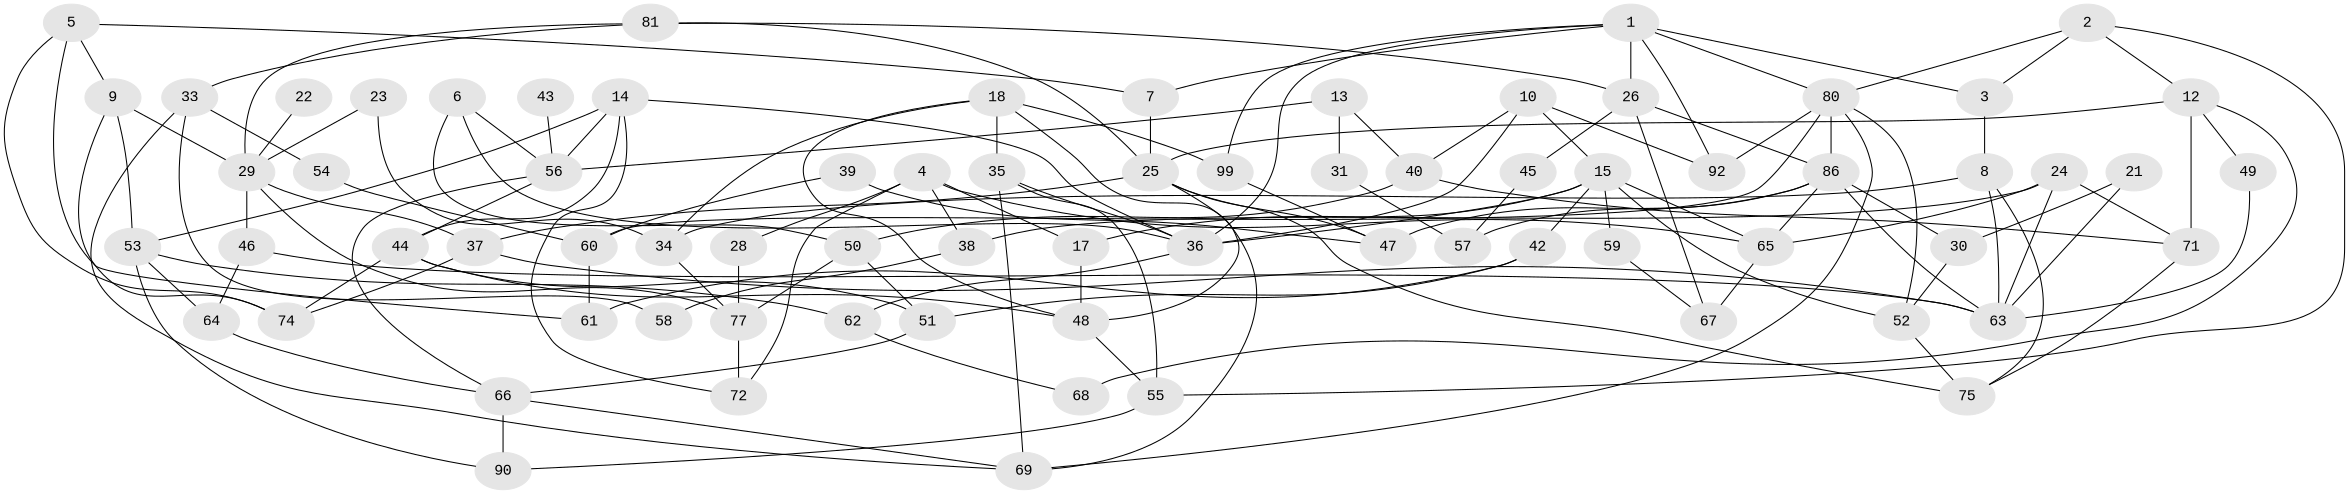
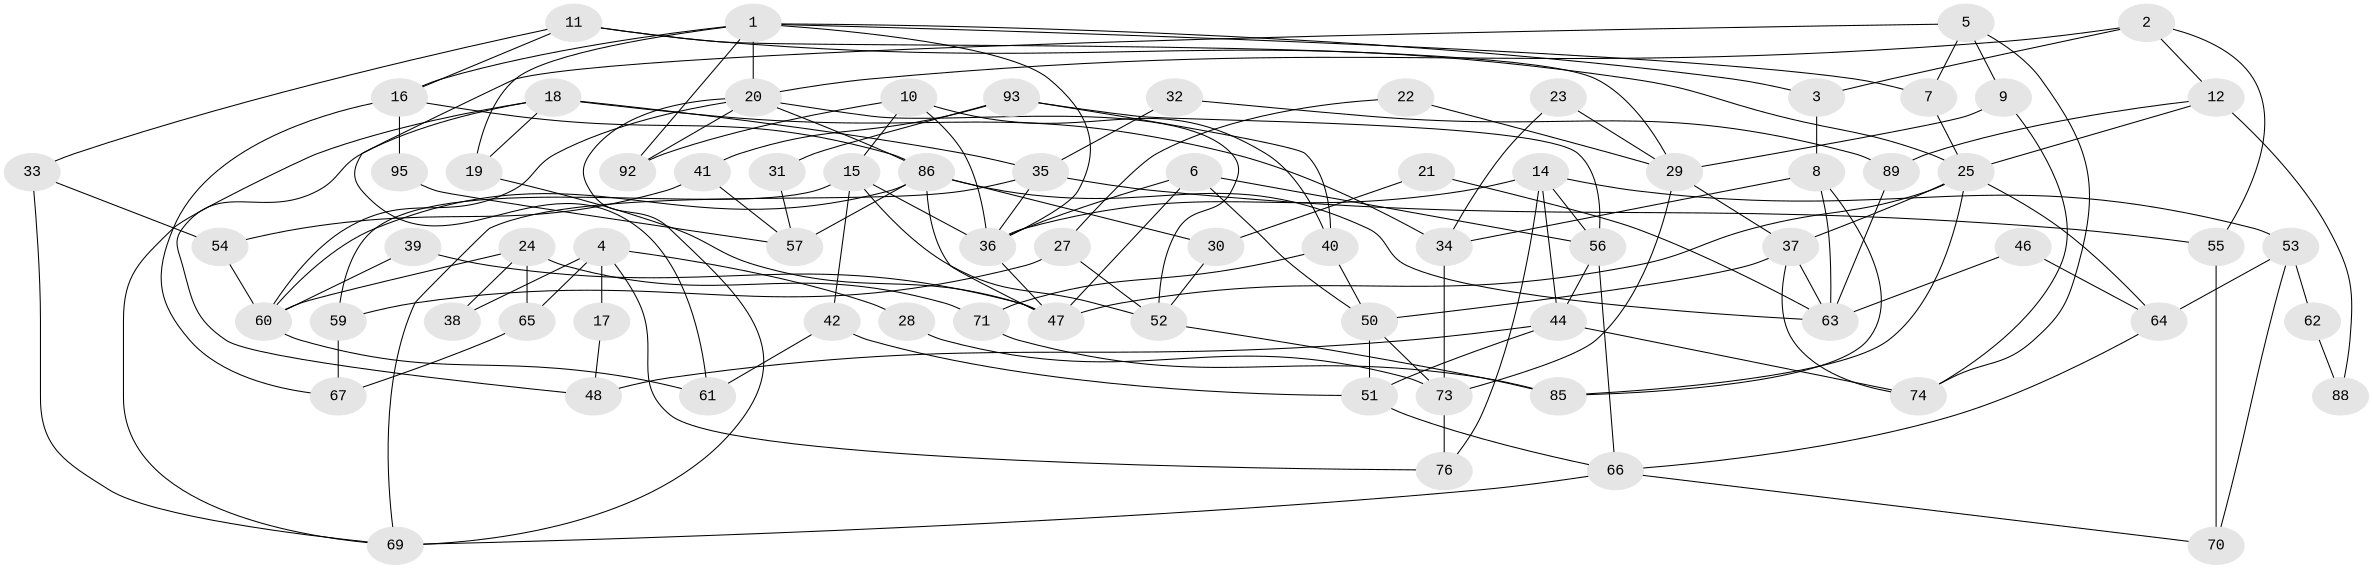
node "81": label "81" -> "11"
node "43": removed
node "32": added
node "13": label "13" -> "93"
node "26": label "26" -> "16"
node "80": label "80" -> "20"
node "41": added
node "99": label "99" -> "19"
node "45": label "45" -> "95"
edge "12" -- "71": removed
node "49": label "49" -> "89"
edge "9" -- "53": removed
edge "86" -- "65": now "86" -- "60"
edge "29" -- "46": removed
edge "15" -- "65": removed
edge "15" -- "17": removed
node "27": added
edge "6" -- "47": added
edge "24" -- "63": now "24" -- "60"
edge "25" -- "48": now "25" -- "64"
edge "36" -- "62": now "36" -- "47"
edge "37" -- "50": added
node "58": removed
node "77": label "77" -> "73"
edge "48" -- "55": removed
node "72": label "72" -> "76"
node "68": label "68" -> "88"
node "75": label "75" -> "85"
node "90": label "90" -> "70"
